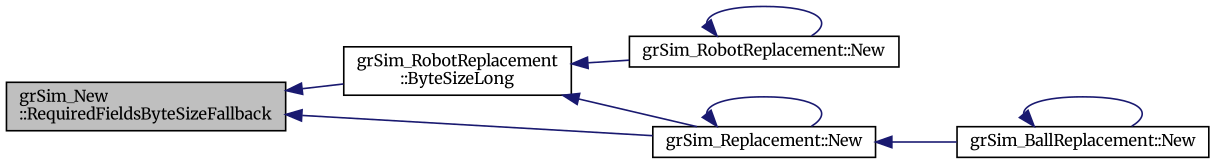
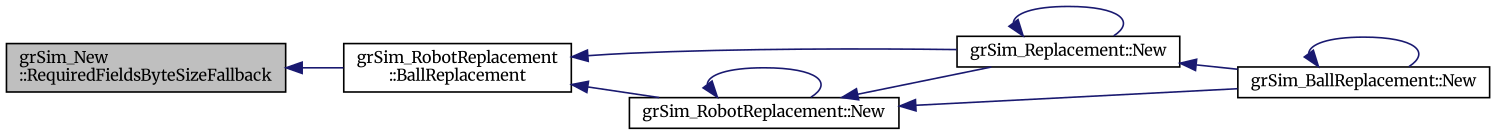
node "grSim_RobotReplacement ::ByteSizeLong": label "grSim_RobotReplacement ::ByteSizeLong" -> "grSim_RobotReplacement ::BallReplacement"
edge "grSim_BallReplacement::New" -> "grSim_RobotReplacement::New": added
edge "grSim_Replacement::New" -> "grSim_New ::RequiredFieldsByteSizeFallback": now "grSim_Replacement::New" -> "grSim_RobotReplacement::New"
